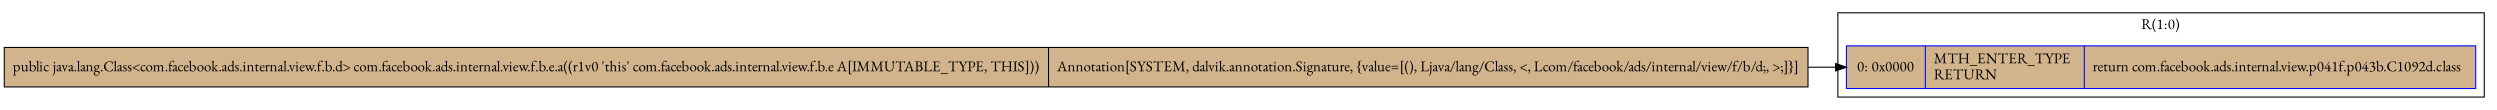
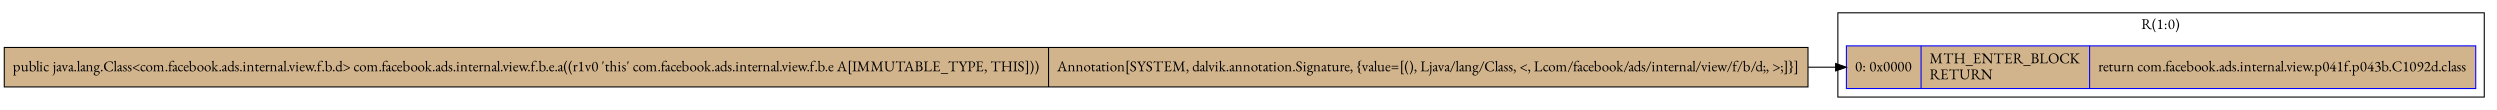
node "0: 0x0000": text "MTH_ENTER_TYPE" -> "MTH_ENTER_BLOCK"
